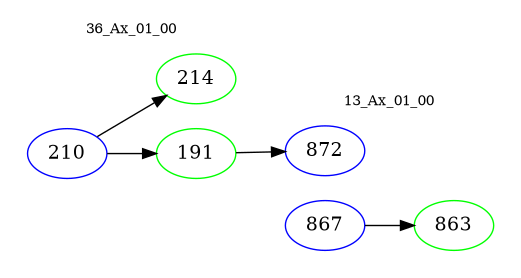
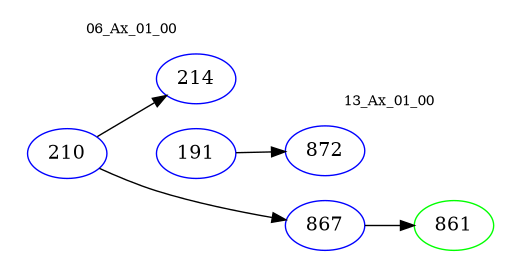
cluster "36_Ax_01_00": label "36_Ax_01_00" -> "06_Ax_01_00"
node "214": color green -> blue
edge "210" -> "191": now "210" -> "867"
node "191": color green -> blue
node "863": label "863" -> "861"
